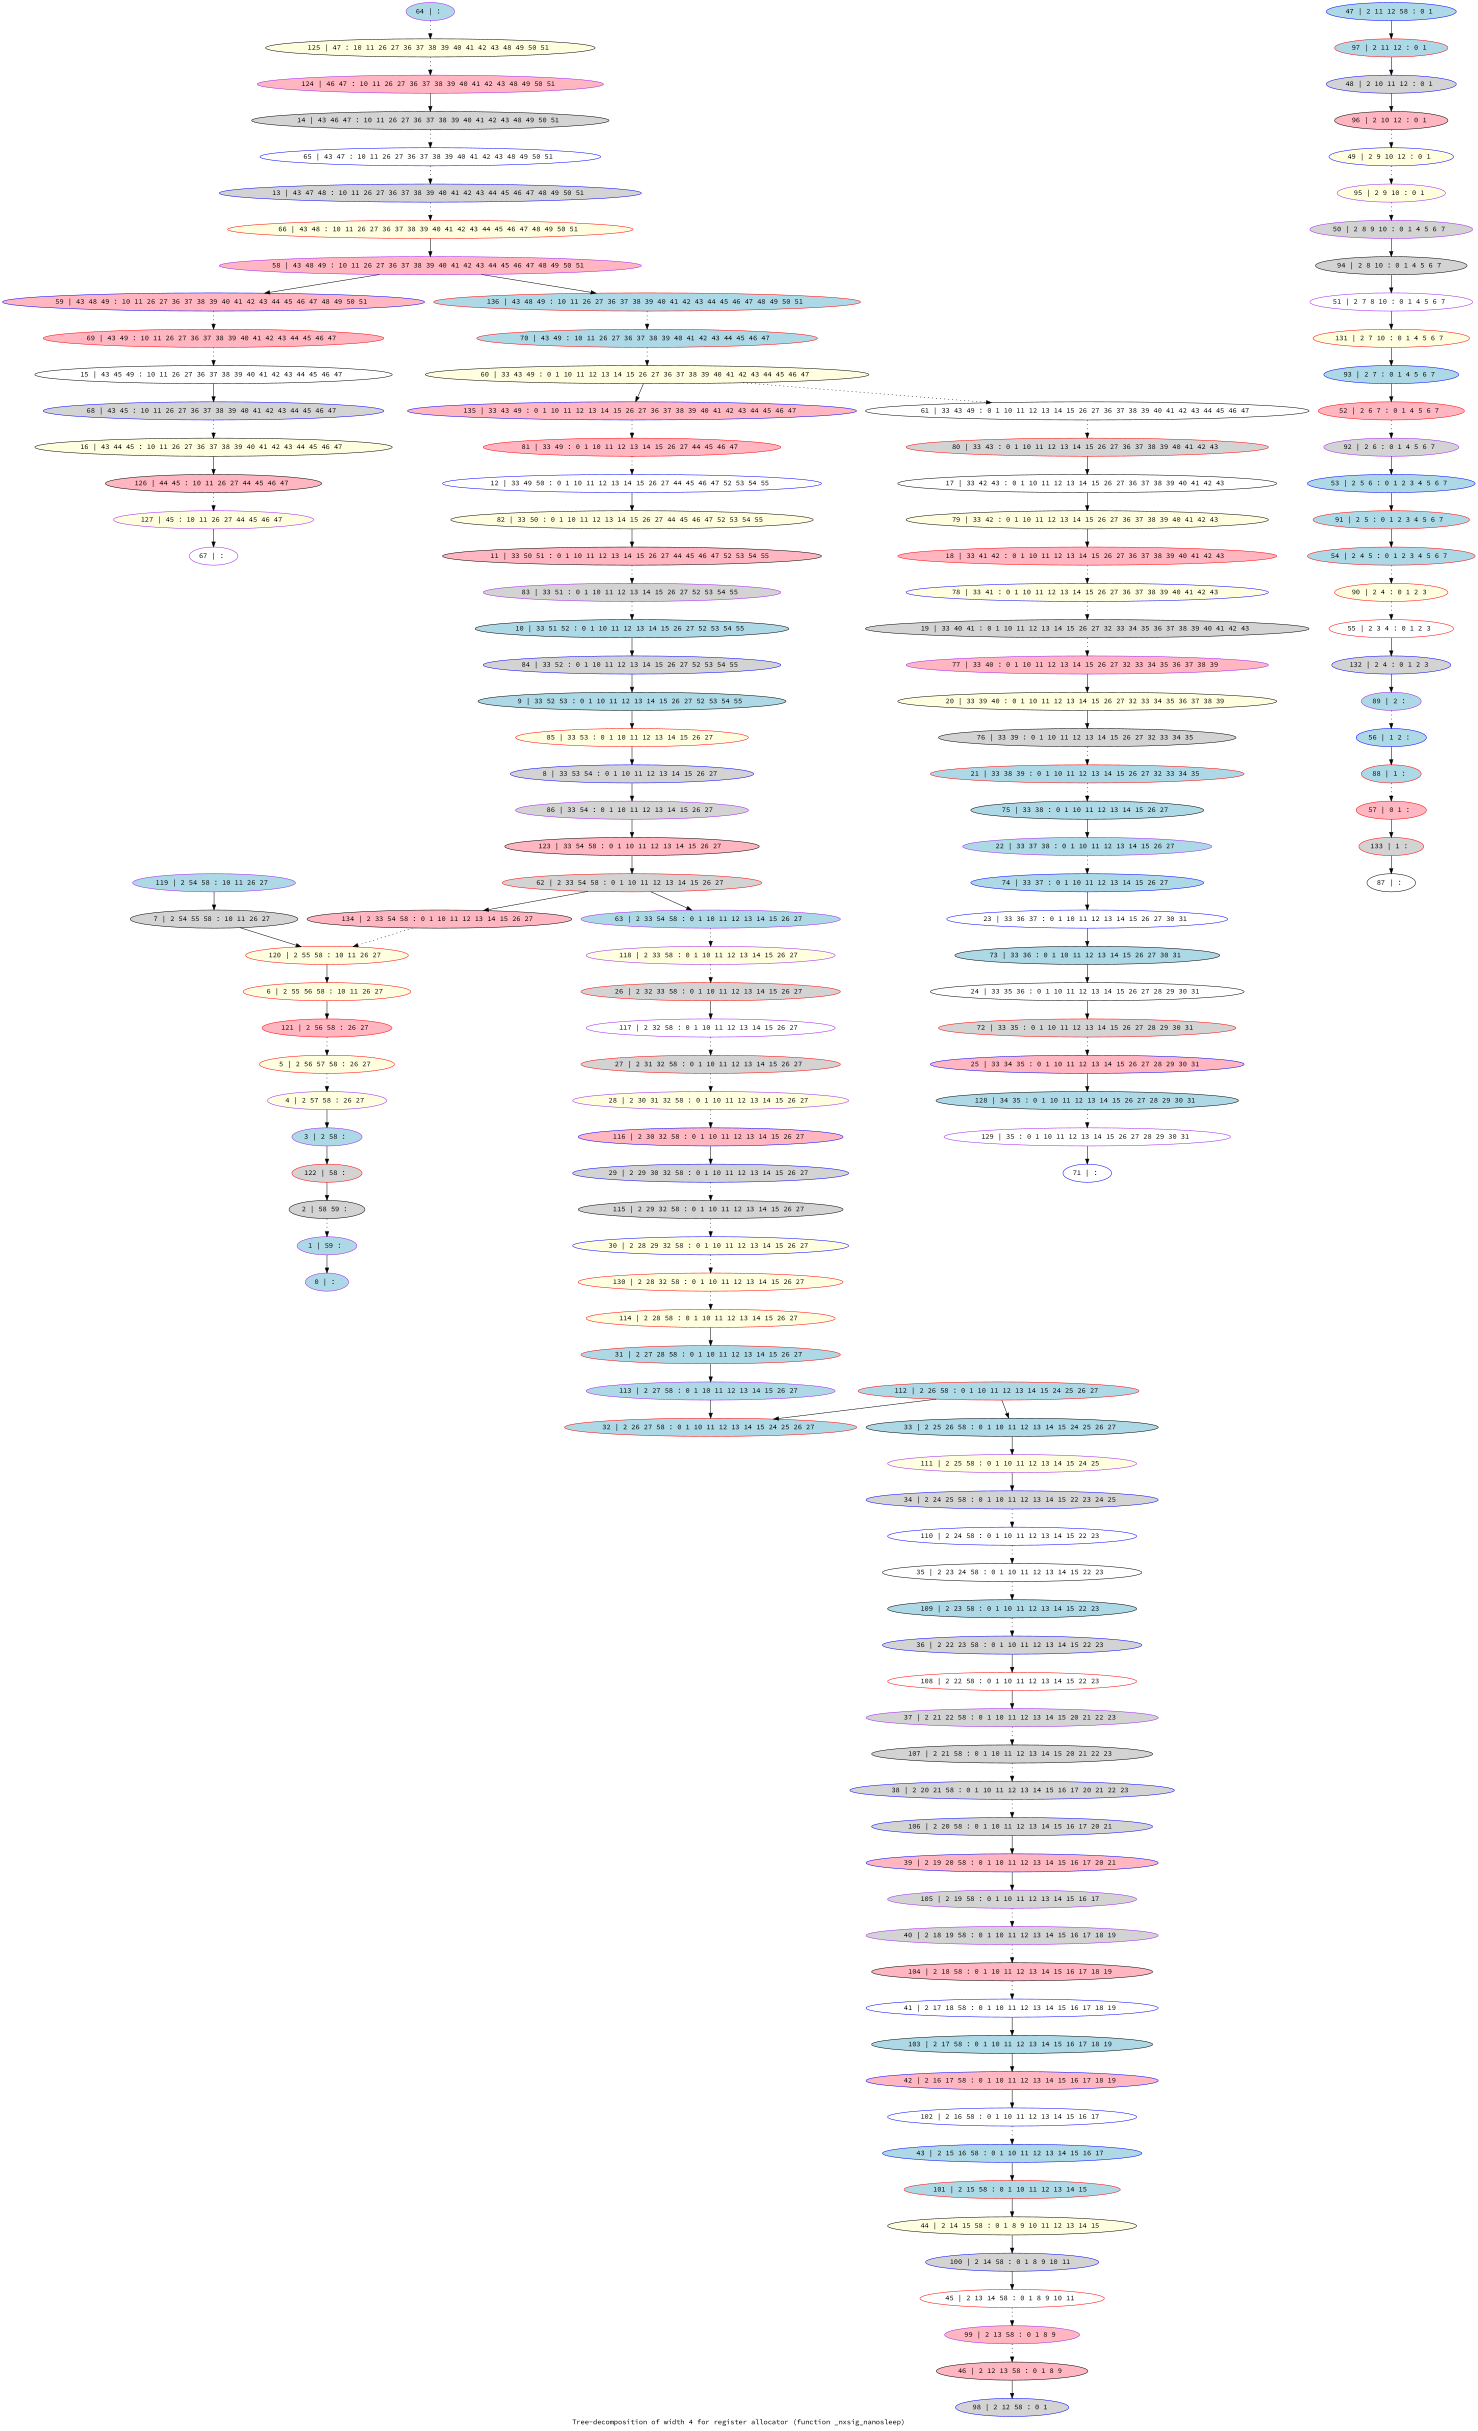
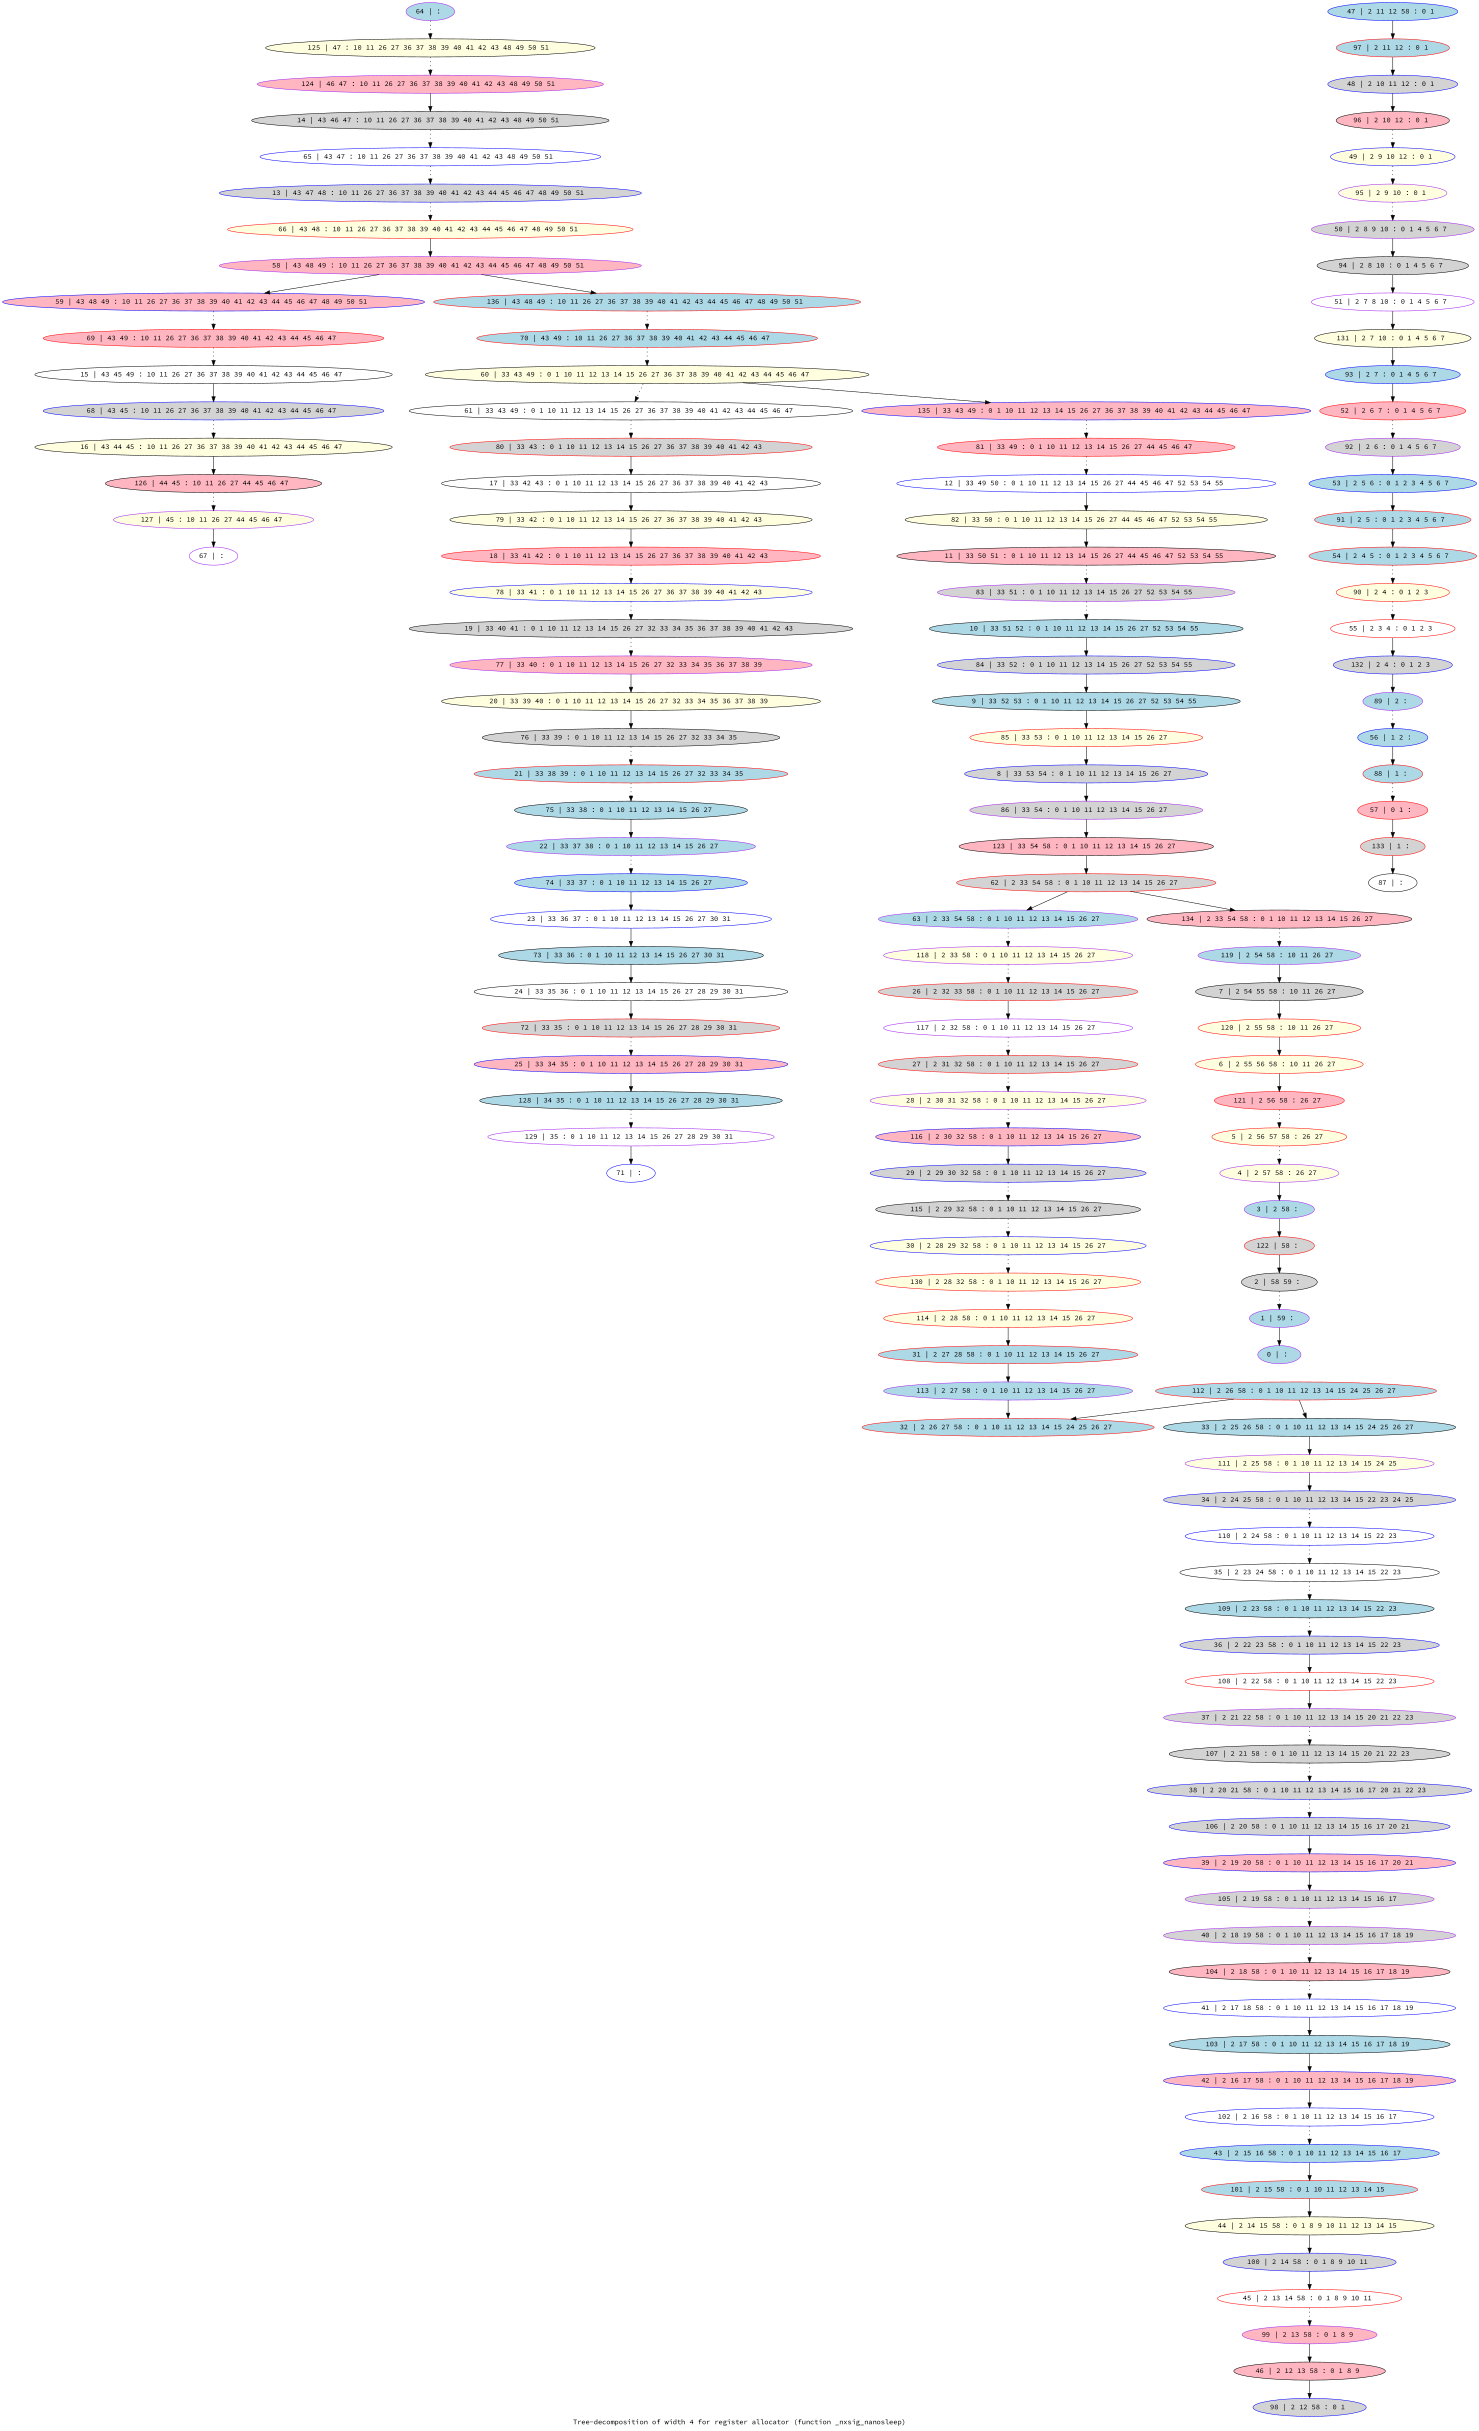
node "131 | 2 7 10 : 0 1 4 5 6 7": color red -> black
edge "134 | 2 33 54 58 : 0 1 10 11 12 13 14 15 26 27" -> "120 | 2 55 58 : 10 11 26 27": now "134 | 2 33 54 58 : 0 1 10 11 12 13 14 15 26 27" -> "119 | 2 54 58 : 10 11 26 27"
edge "99 | 2 13 58 : 0 1 8 9" -> "46 | 2 12 13 58 : 0 1 8 9": style dotted -> solid
